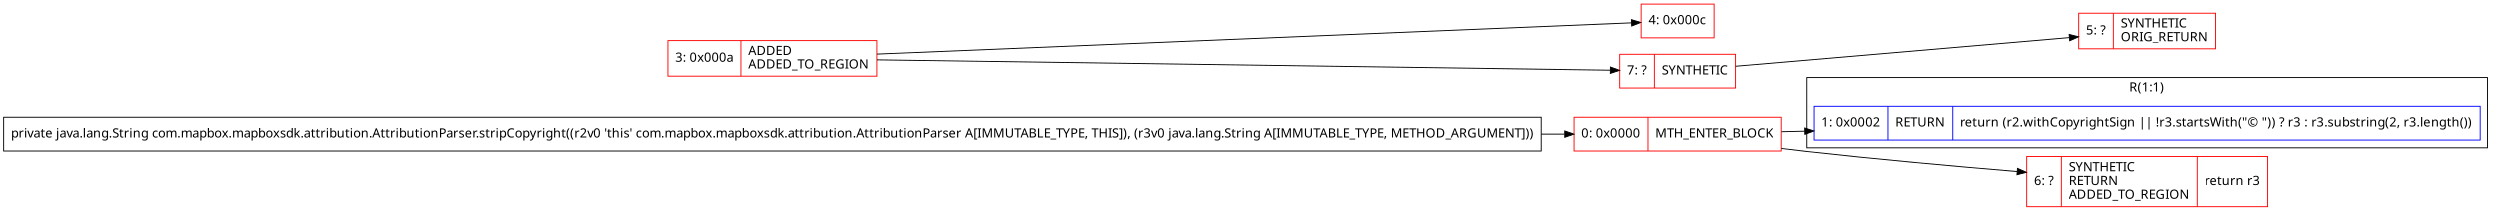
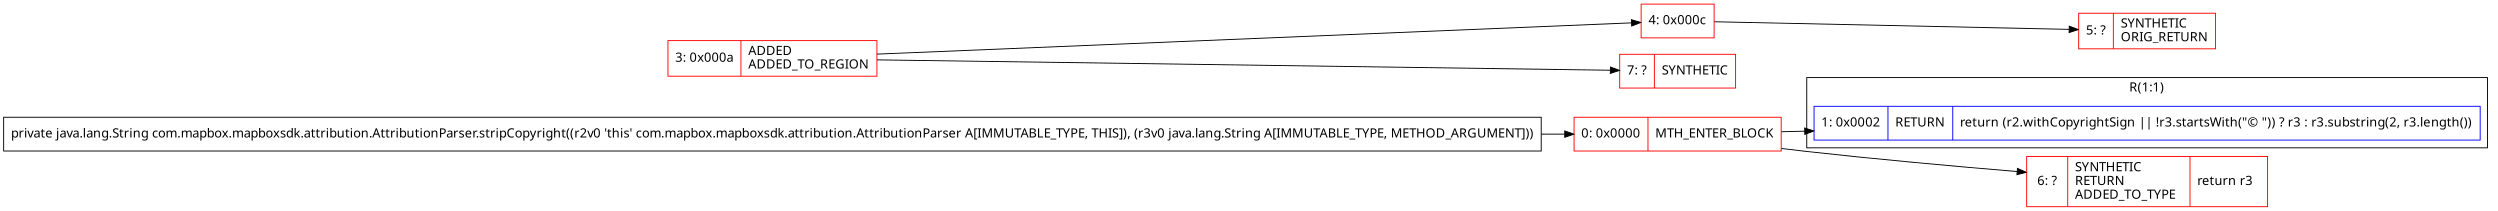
edge "7: ?" -> "5: ?": now "4: 0x000c" -> "5: ?"
node "6: ?": text "ADDED_TO_REGION" -> "ADDED_TO_TYPE"
